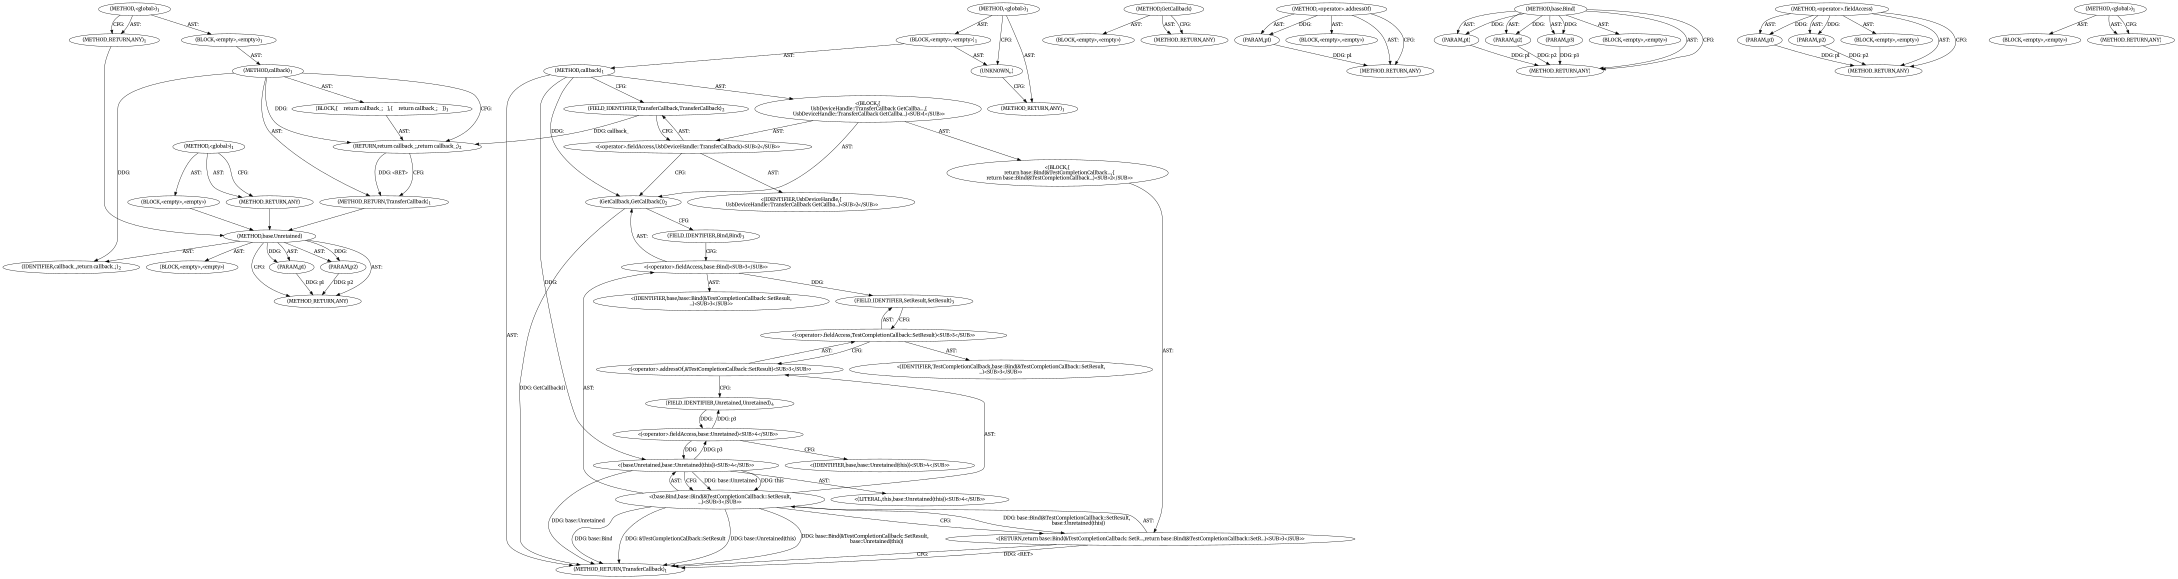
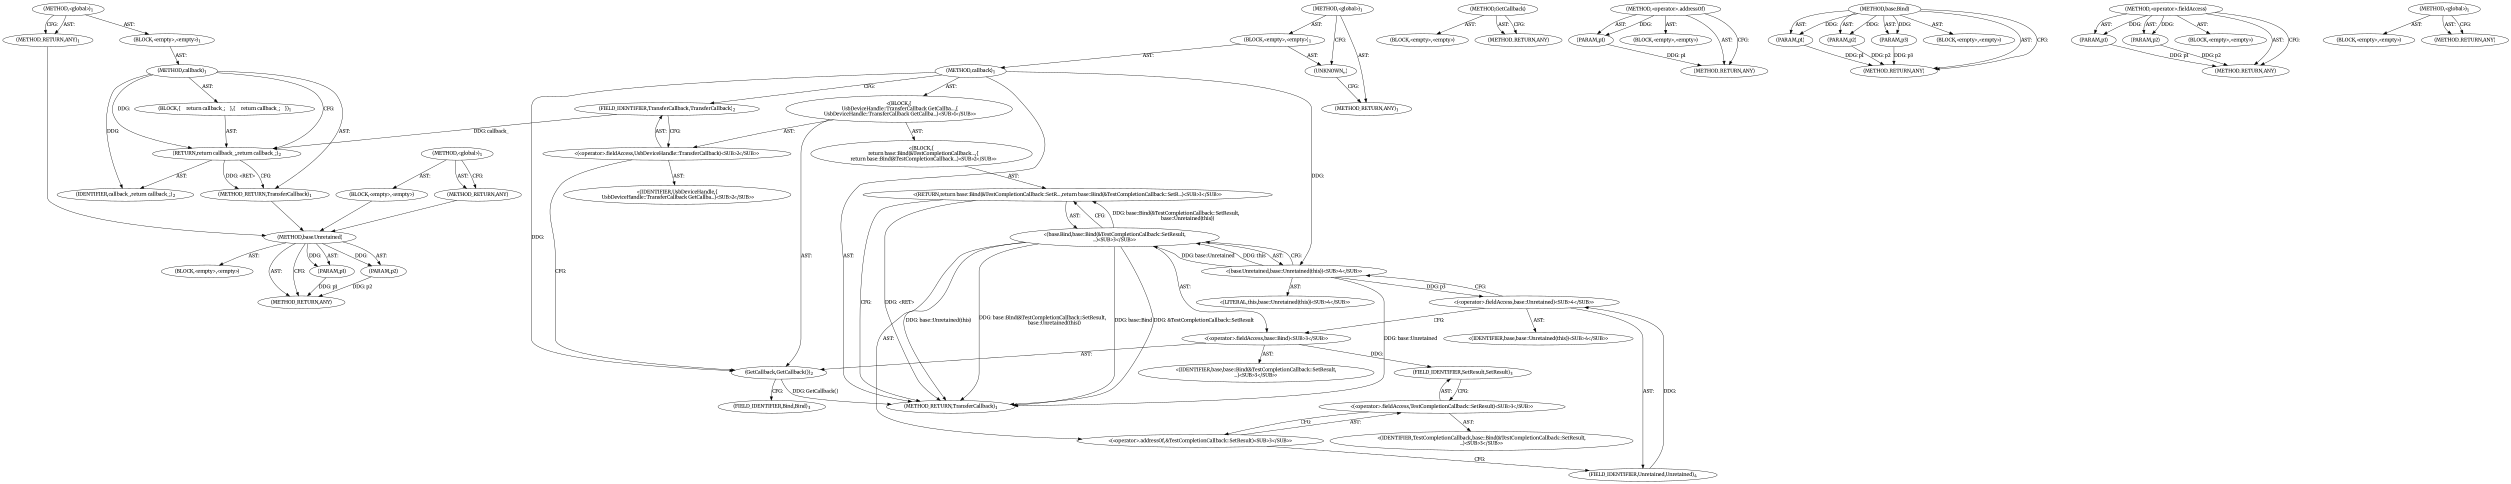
edge "(FIELD_IDENTIFIER,Bind,Bind)" -> "<(<operator>.fieldAccess,base::Bind)<SUB>3</SUB>>": now "<(<operator>.fieldAccess,base::Unretained)<SUB>4</SUB>>" -> "<(<operator>.fieldAccess,base::Bind)<SUB>3</SUB>>"
edge "(METHOD,base.Unretained)" -> "(IDENTIFIER,callback_,return callback_;)": now "(RETURN,return callback_;,return callback_;)" -> "(IDENTIFIER,callback_,return callback_;)"
edge "<(<operator>.fieldAccess,base::Unretained)<SUB>4</SUB>>" -> "(FIELD_IDENTIFIER,Unretained,Unretained)": label "DDG: p3" -> "AST: "
edge "<(<operator>.fieldAccess,base::Unretained)<SUB>4</SUB>>" -> "<(base.Unretained,base::Unretained(this))<SUB>4</SUB>>": label "DDG: " -> "CFG: "
edge "<(<operator>.fieldAccess,base::Unretained)<SUB>4</SUB>>" -> "<(IDENTIFIER,base,base::Unretained(this))<SUB>4</SUB>>": label "CFG: " -> "AST: "
